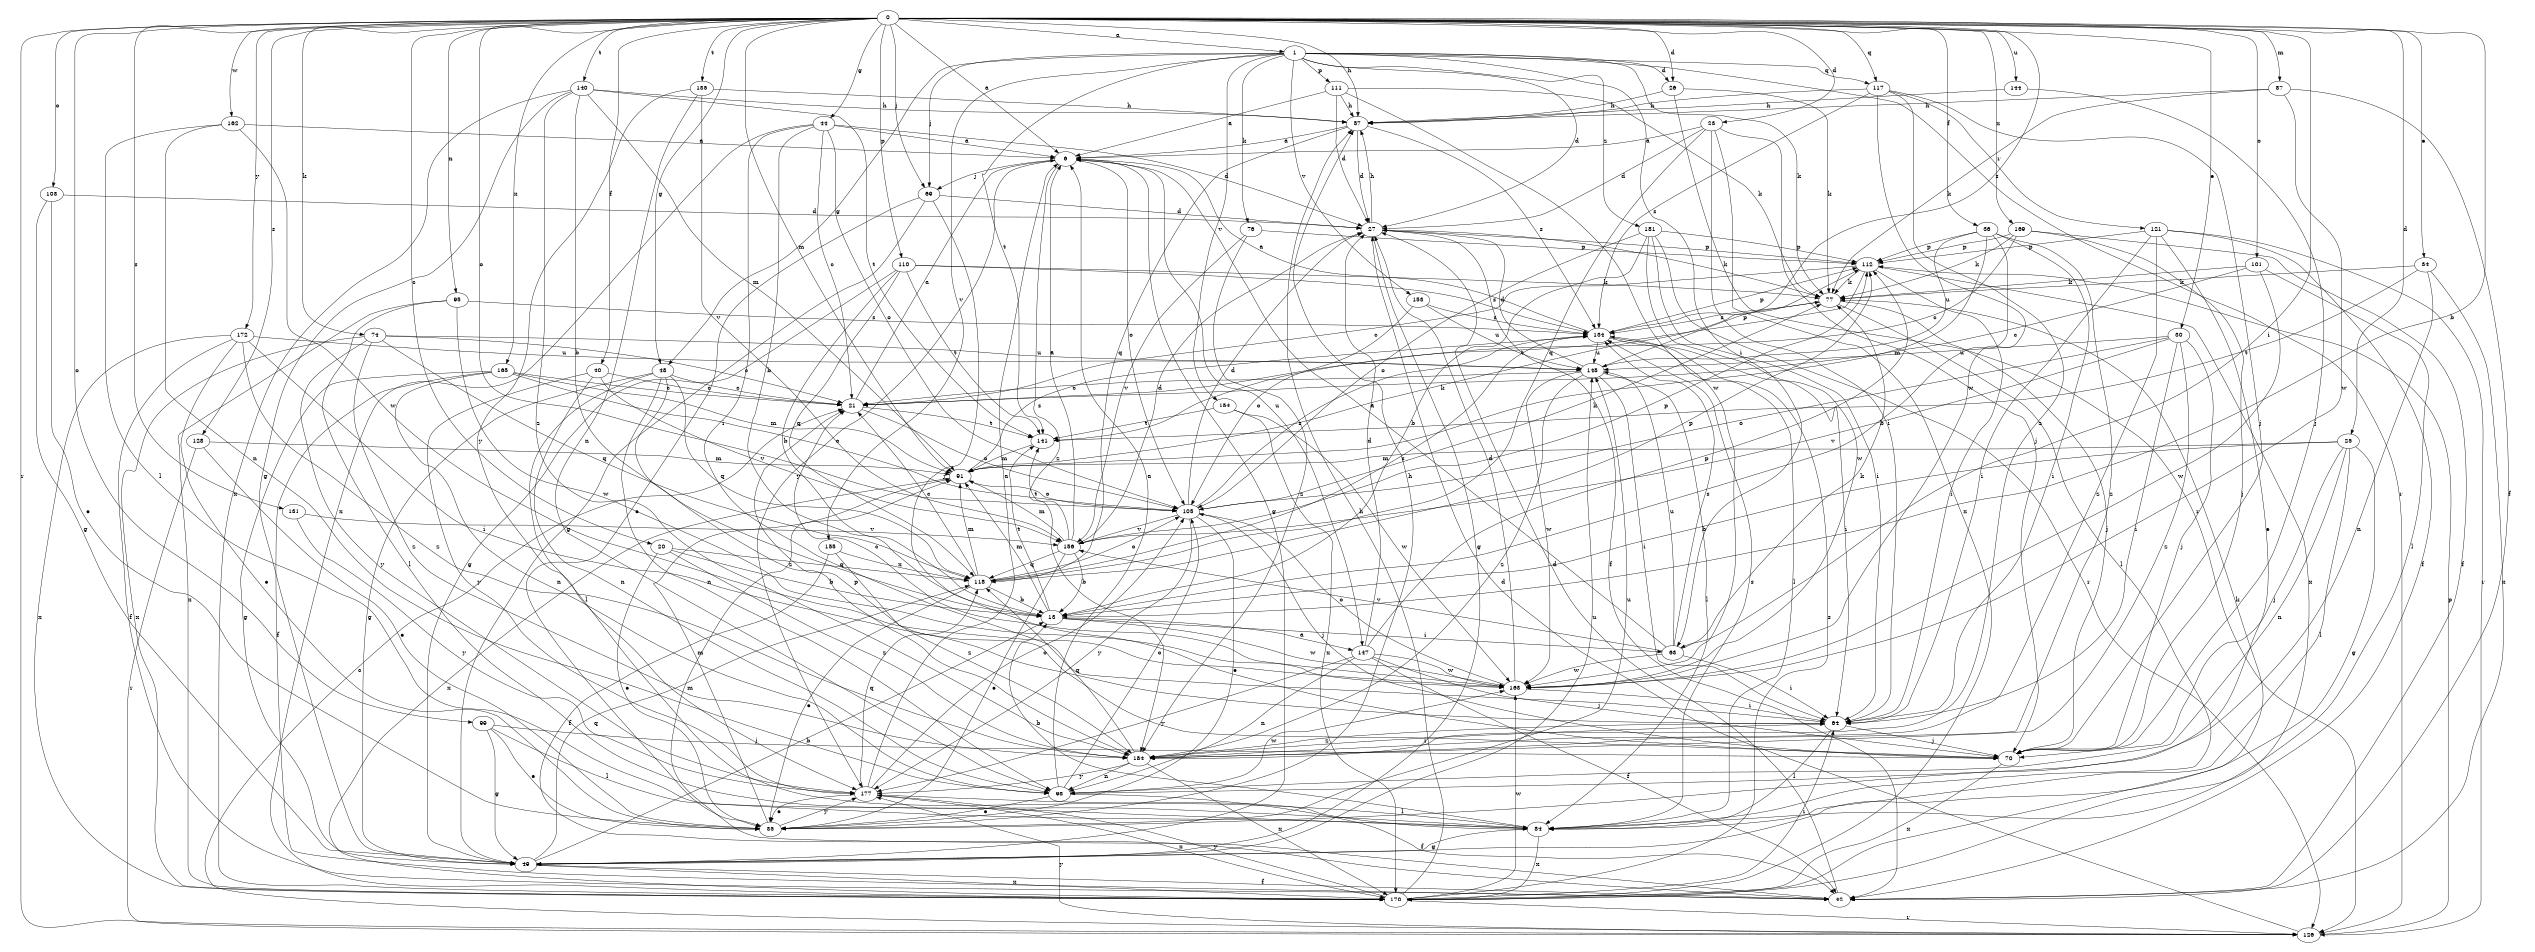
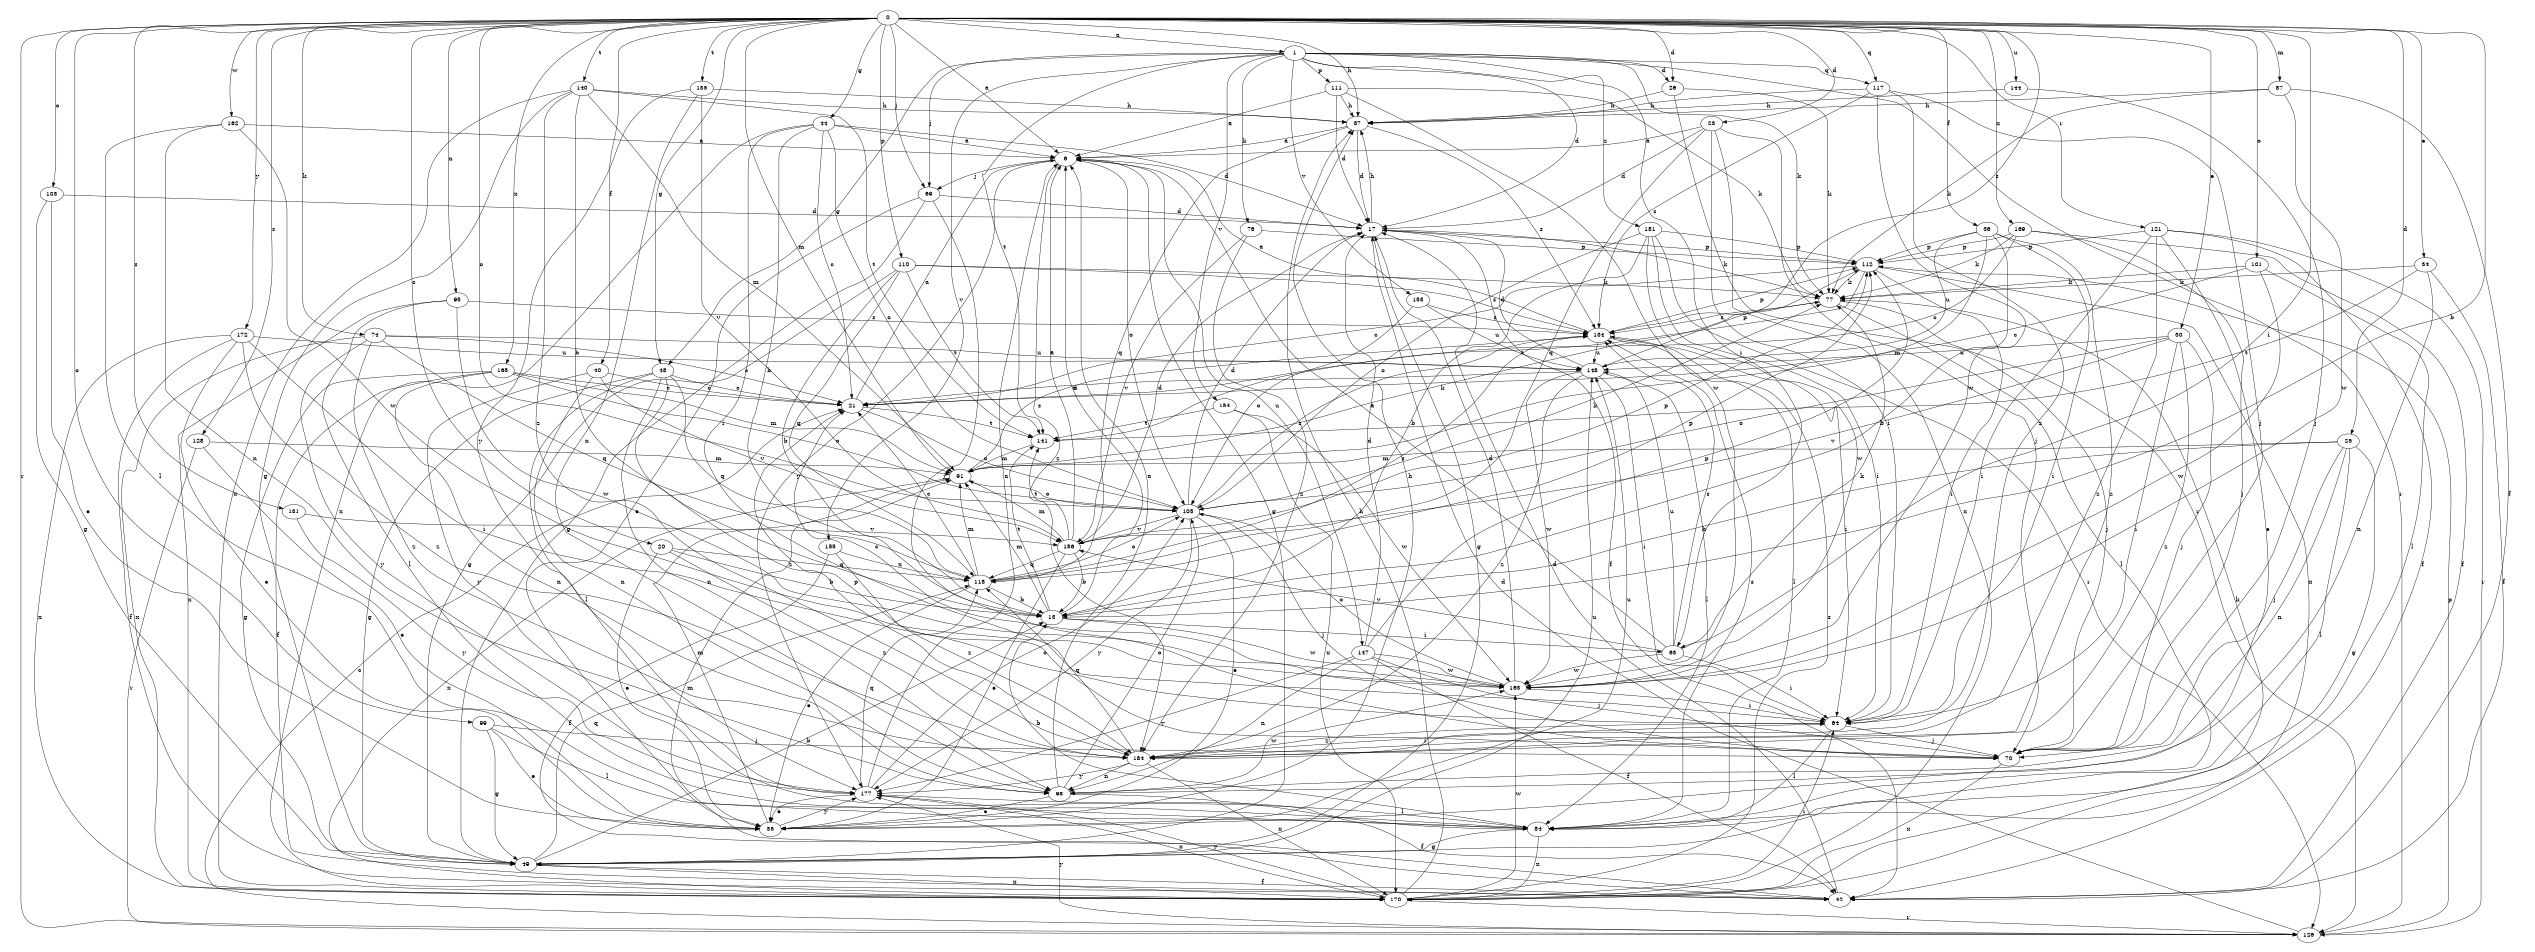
edge "117" -> "121": now "0" -> "121"
node "27": label "27" -> "17"
edge "34" -> "42": label "x" -> "f"
edge "13" -> "147": now "13" -> "6"
